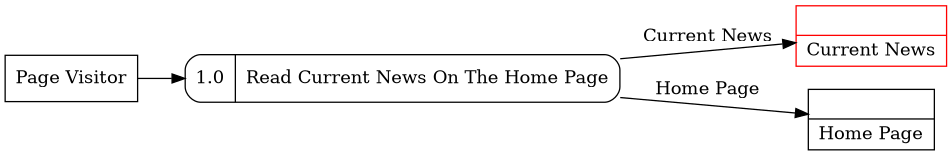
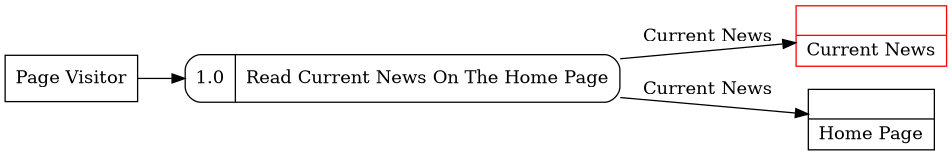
edge "1.0" -> "Home Page": label "Home Page" -> "Current News"
